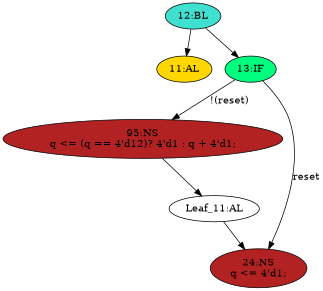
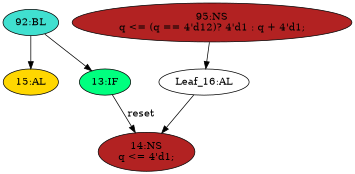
node "12:BL": label "12:BL" -> "92:BL"
node "11:AL": label "11:AL" -> "15:AL"
edge "13:IF" -> "95:NS q <= (q == 4'd12)? 4'd1 : q + 4'd1;": removed, label "!(reset)"
node "Leaf_11:AL": label "Leaf_11:AL" -> "Leaf_16:AL"
node "24:NS q <= 4'd1;": label "24:NS q <= 4'd1;" -> "14:NS q <= 4'd1;"
